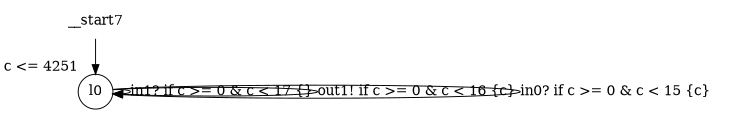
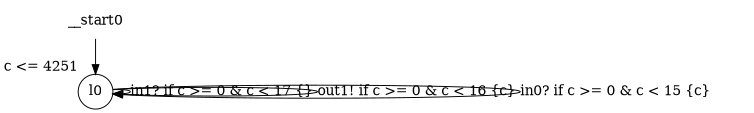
node "__start7": label "__start7" -> "__start0"
